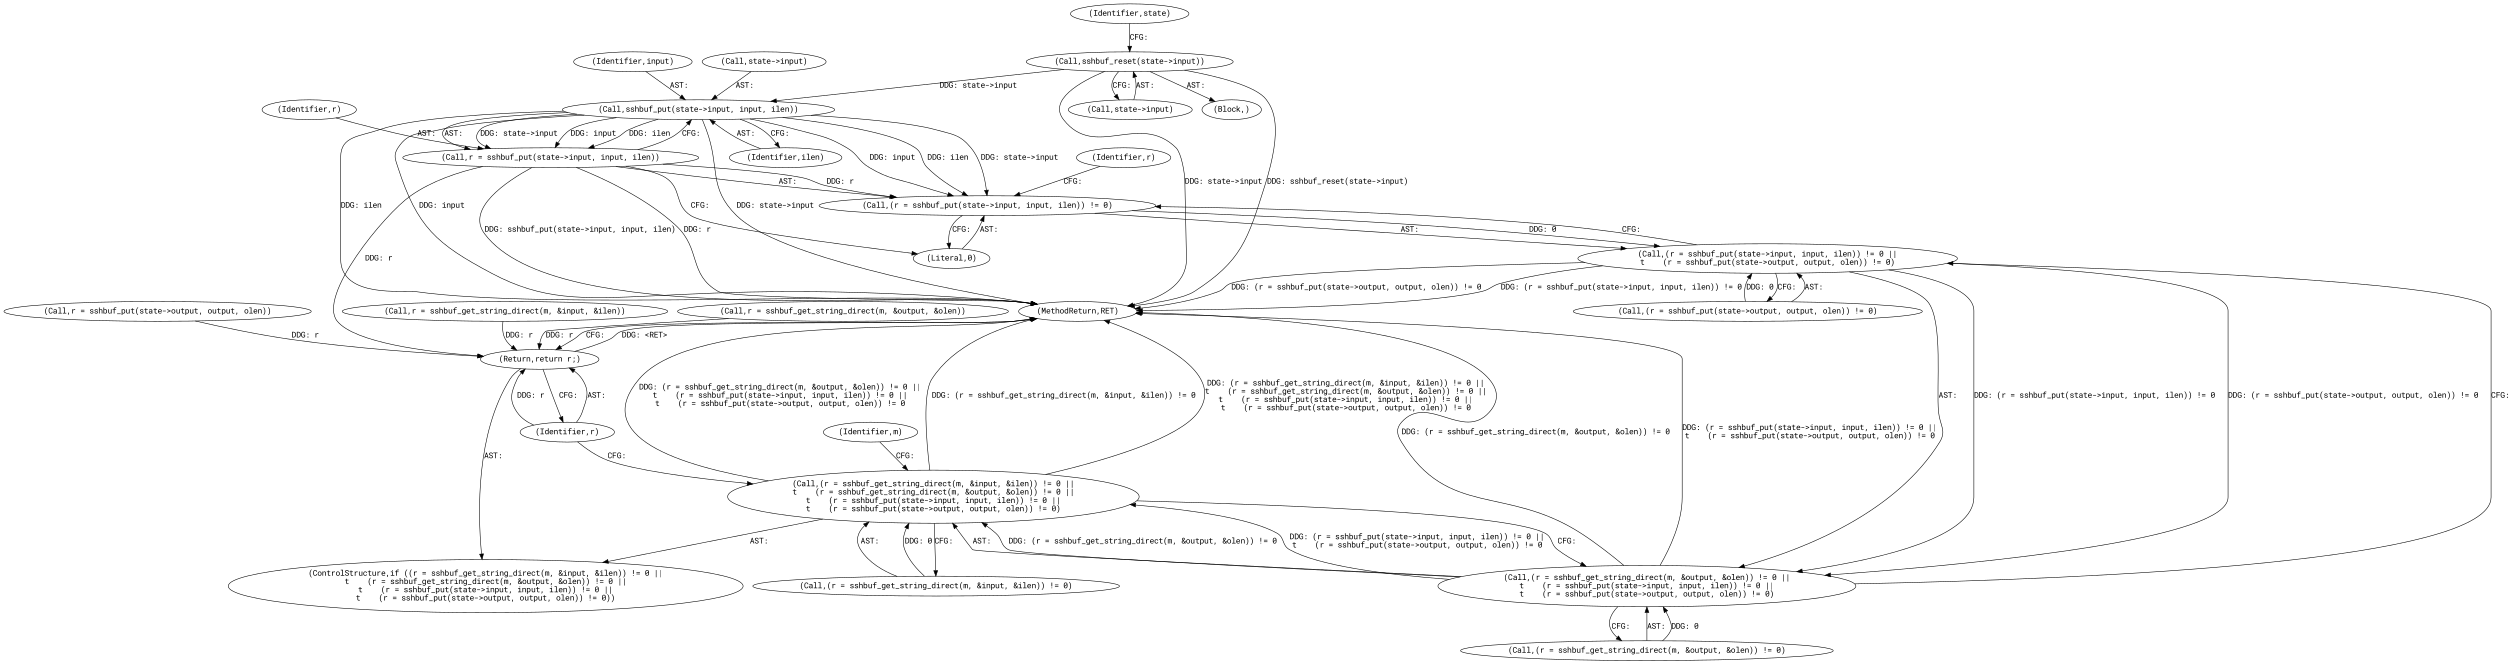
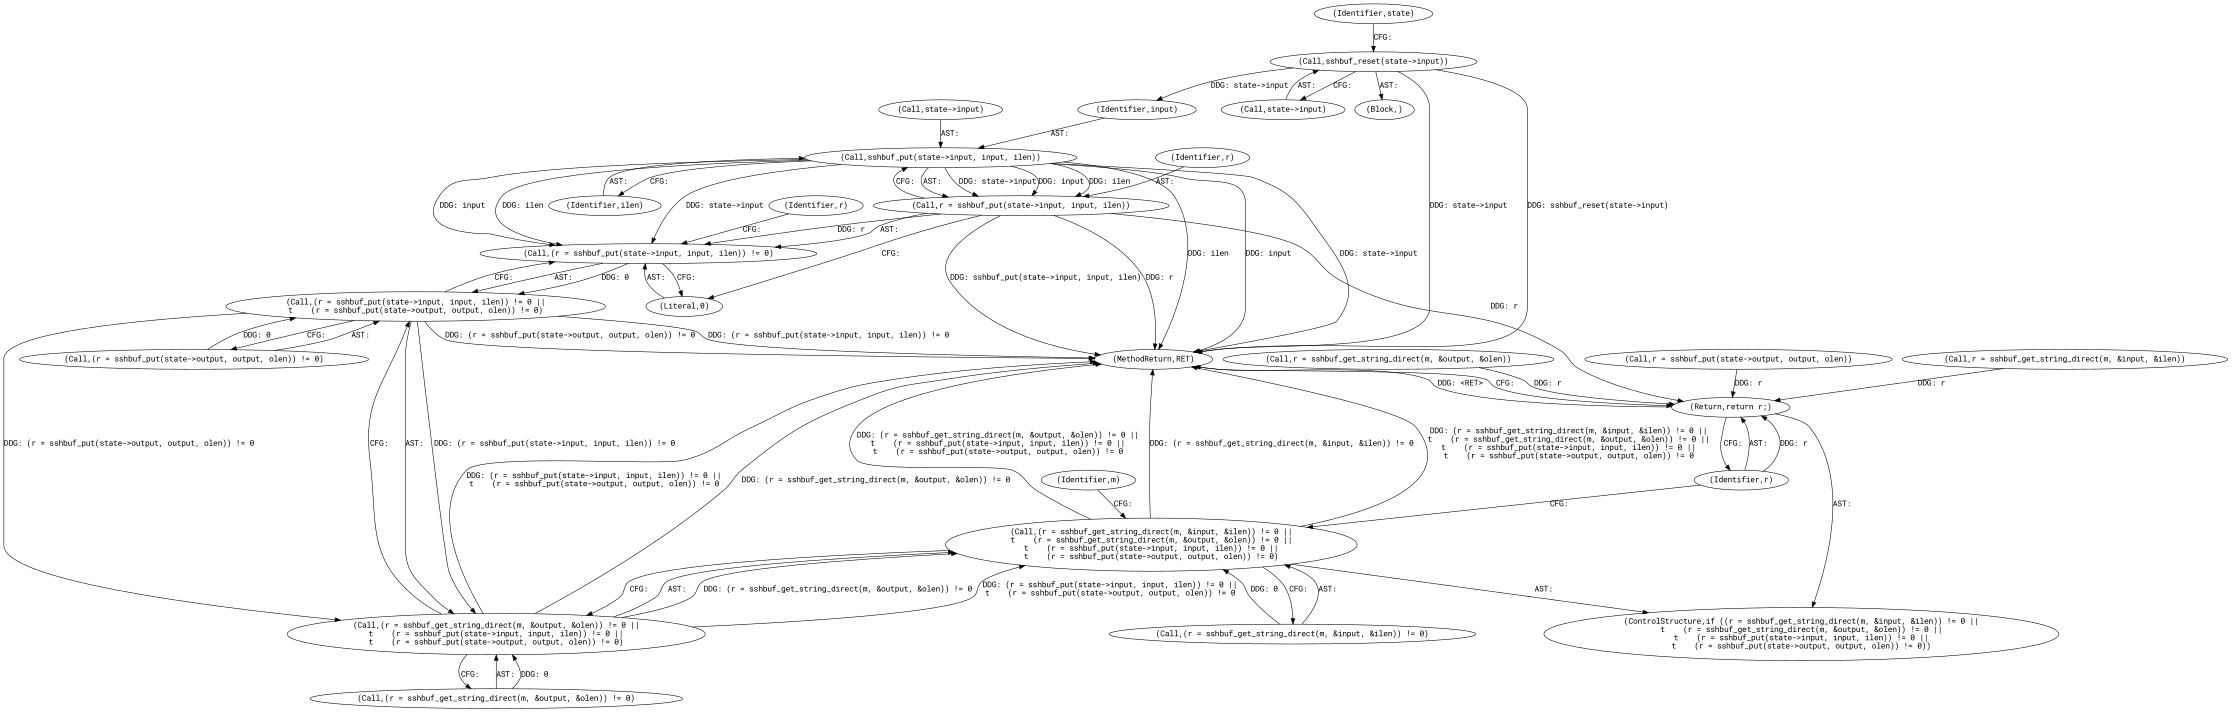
edge "(Call,sshbuf_reset(state->input))" -> "(Call,sshbuf_put(state->input, input, ilen))": now "(Call,sshbuf_reset(state->input))" -> "(Identifier,input)"
